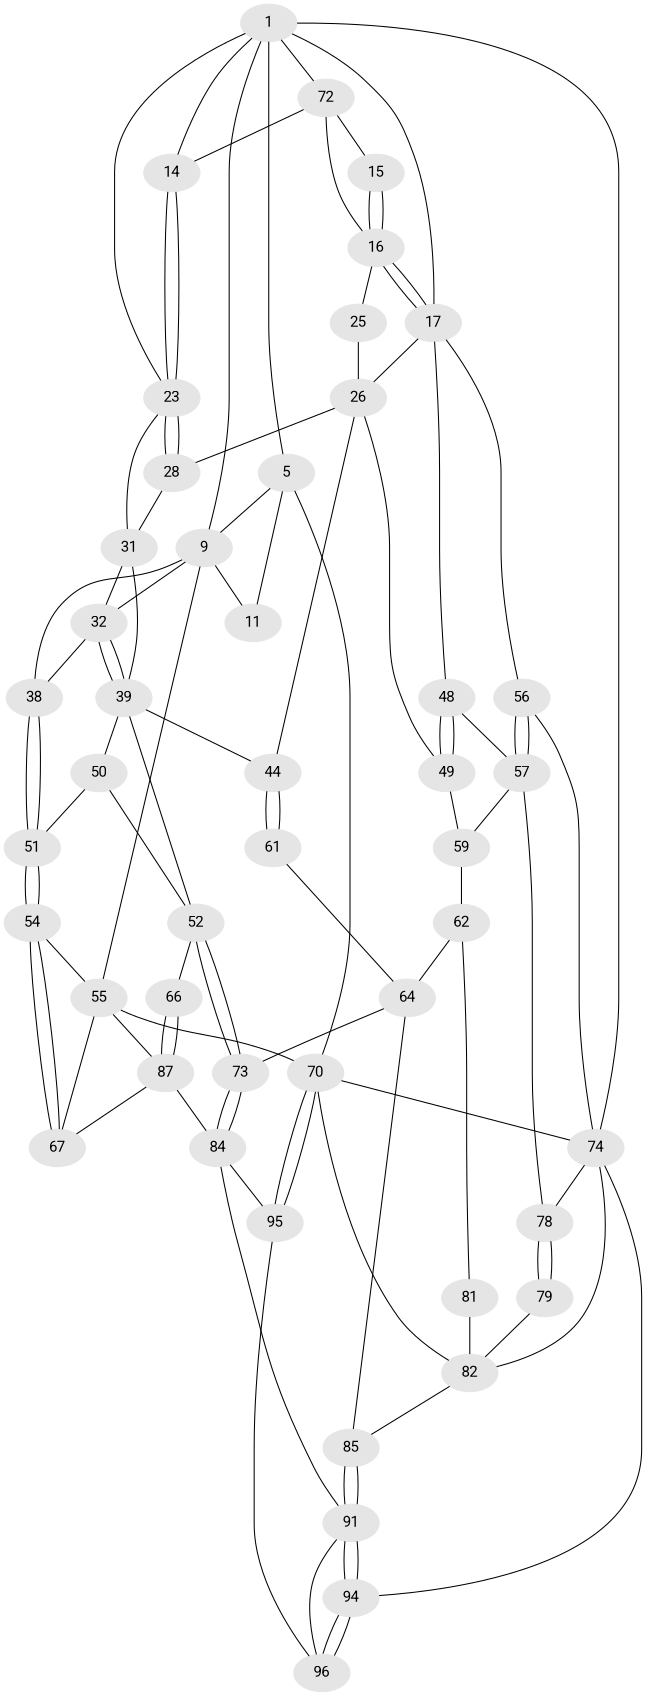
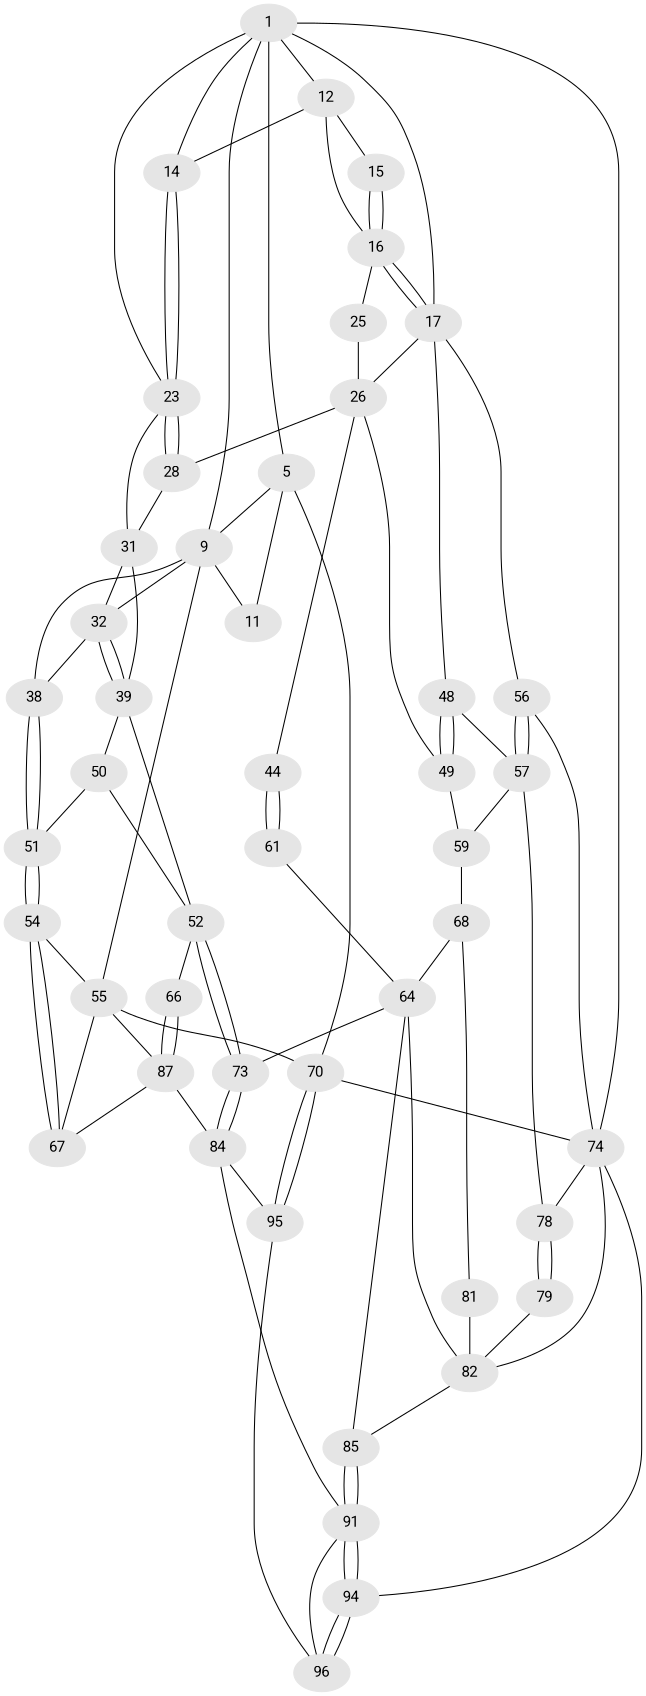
node "72": label "72" -> "12"
edge "39" -- "44": removed
node "62": label "62" -> "68"
edge "70" -- "82": now "64" -- "82"
